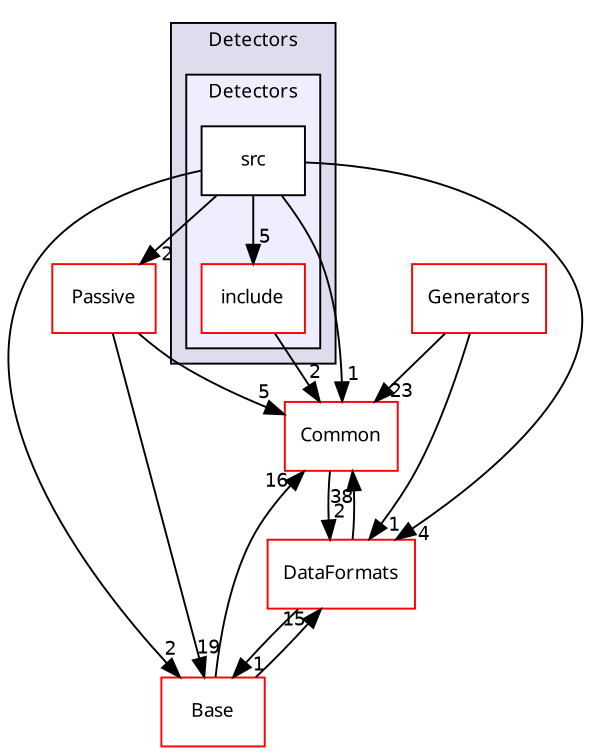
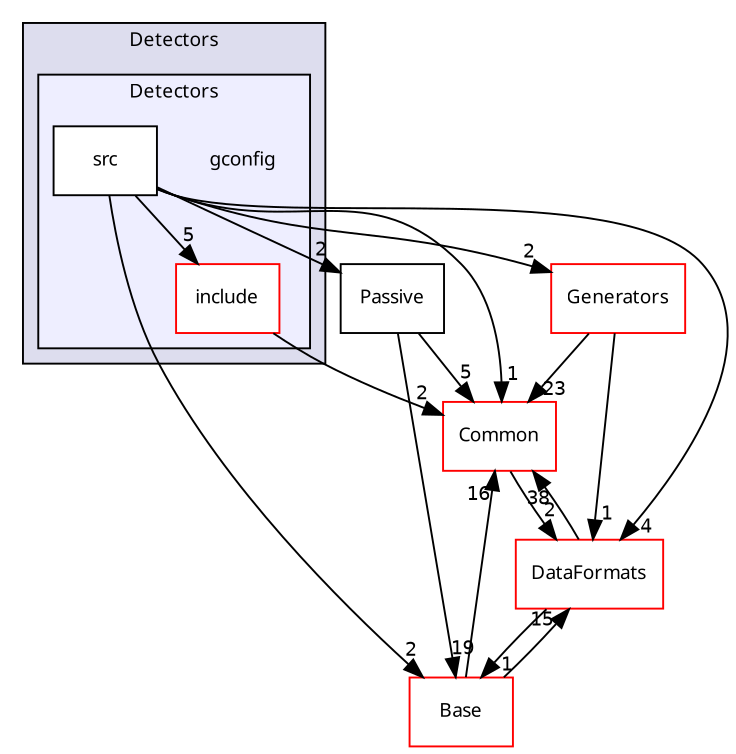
node "gconfig": added
edge "src" -> "Generators": added
node "Passive": color red -> black
